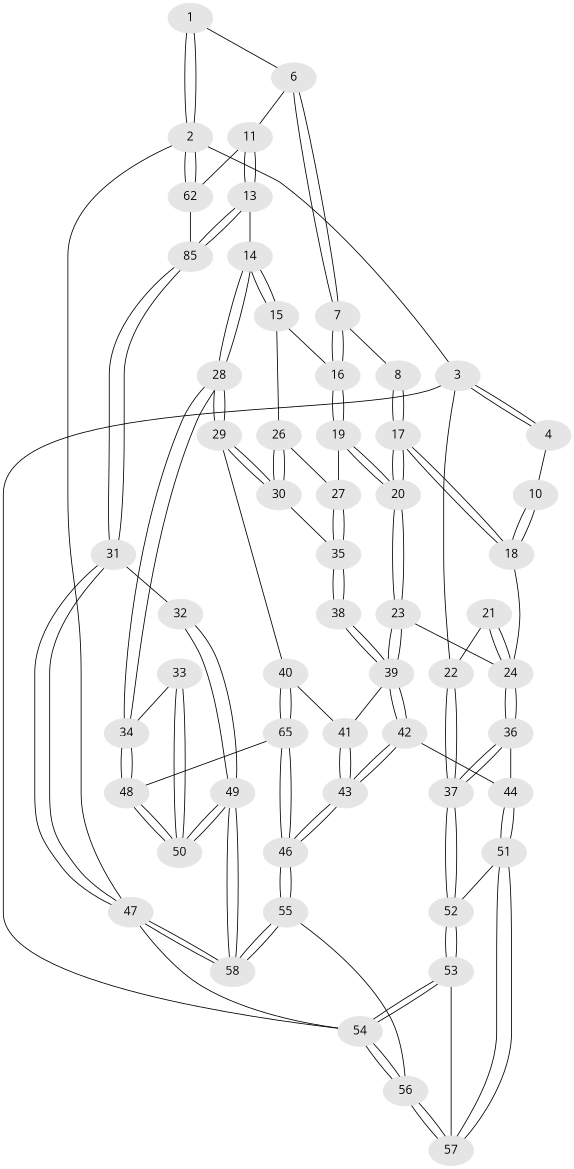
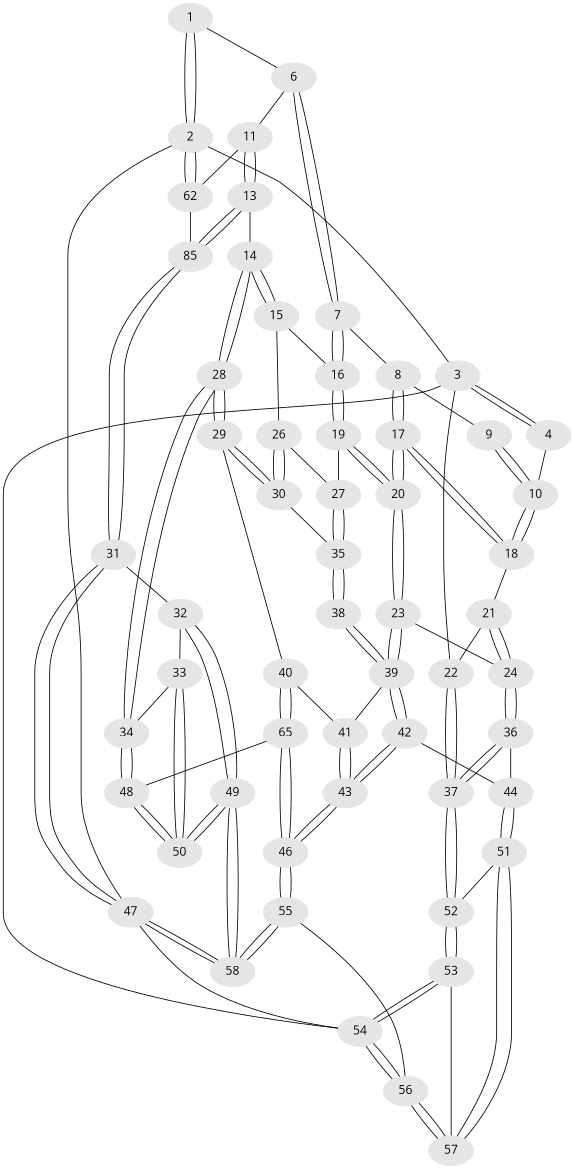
node "9": added
edge "18" -- "24": now "18" -- "21"
edge "32" -- "33": added
